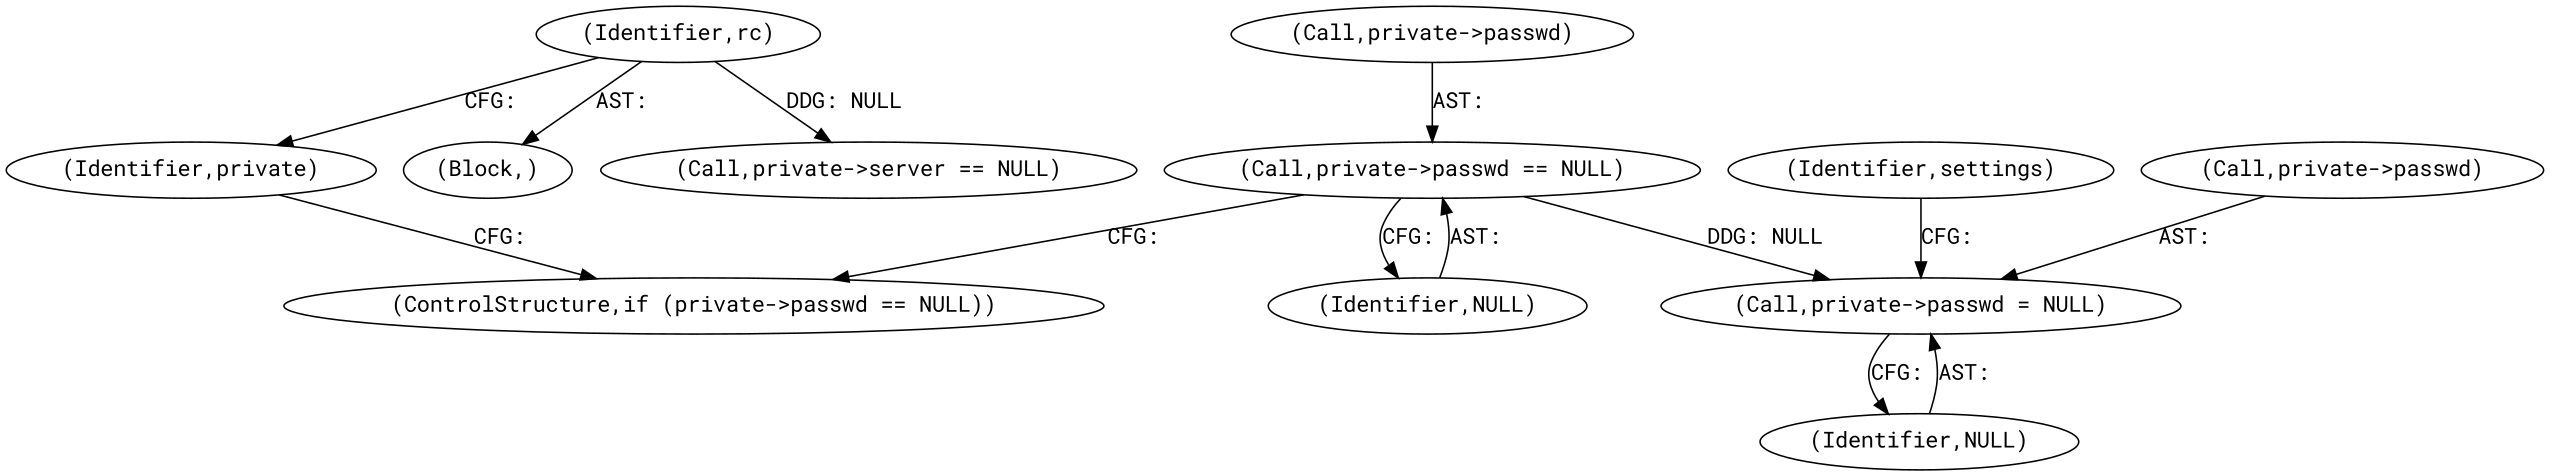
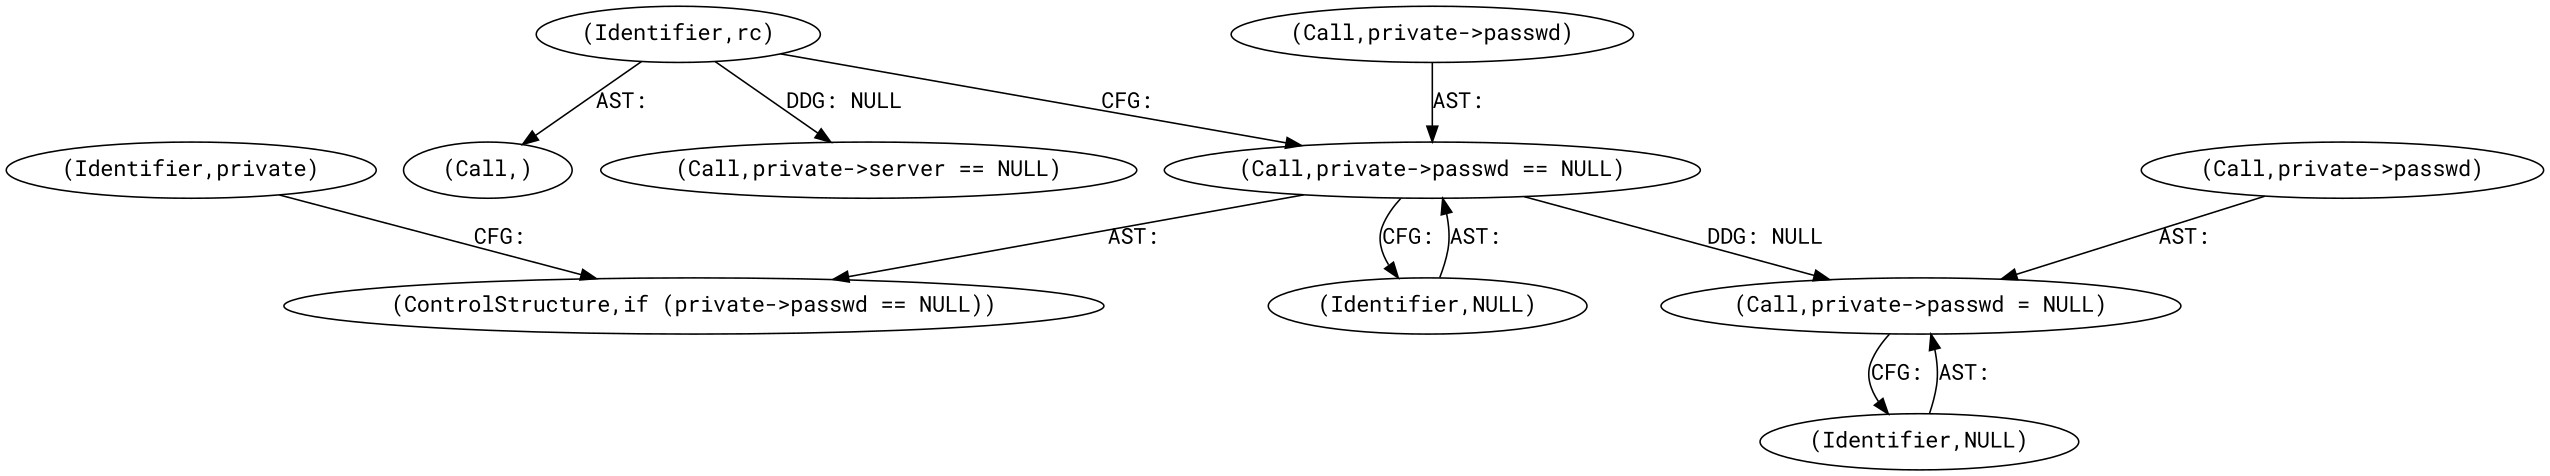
edge "(Identifier,rc)" -> "(Identifier,private)": now "(Identifier,rc)" -> "(Call,private->passwd == NULL)"
node "(Block,)": label "(Block,)" -> "(Call,)"
node "(Identifier,settings)": removed
edge "(Call,private->passwd == NULL)" -> "(ControlStructure,if (private->passwd == NULL))": label "CFG: " -> "AST: "
